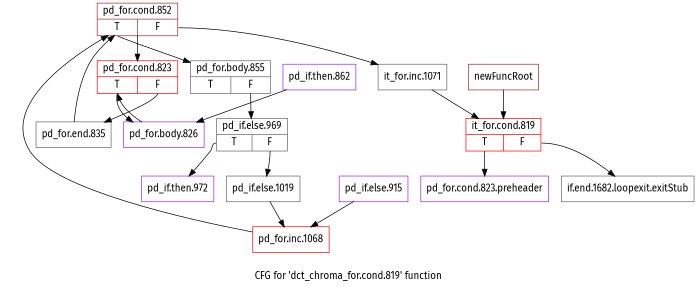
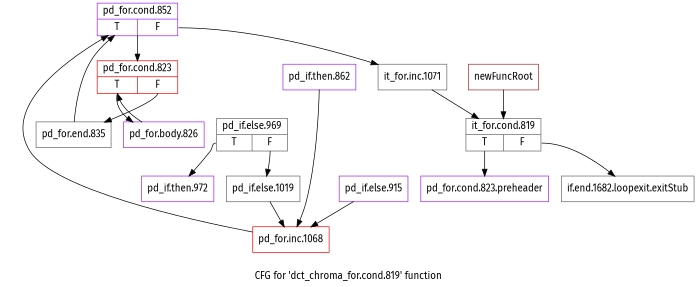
node "pd_for.cond.852": color brown -> purple
node "pd_for.body.855": removed
edge "pd_if.then.862" -> "pd_for.body.826": now "pd_if.then.862" -> "pd_for.inc.1068"
node "it_for.cond.819": color red -> gray40
